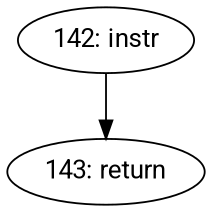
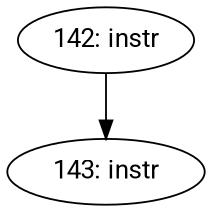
node "143: return": label "143: return" -> "143: instr"
